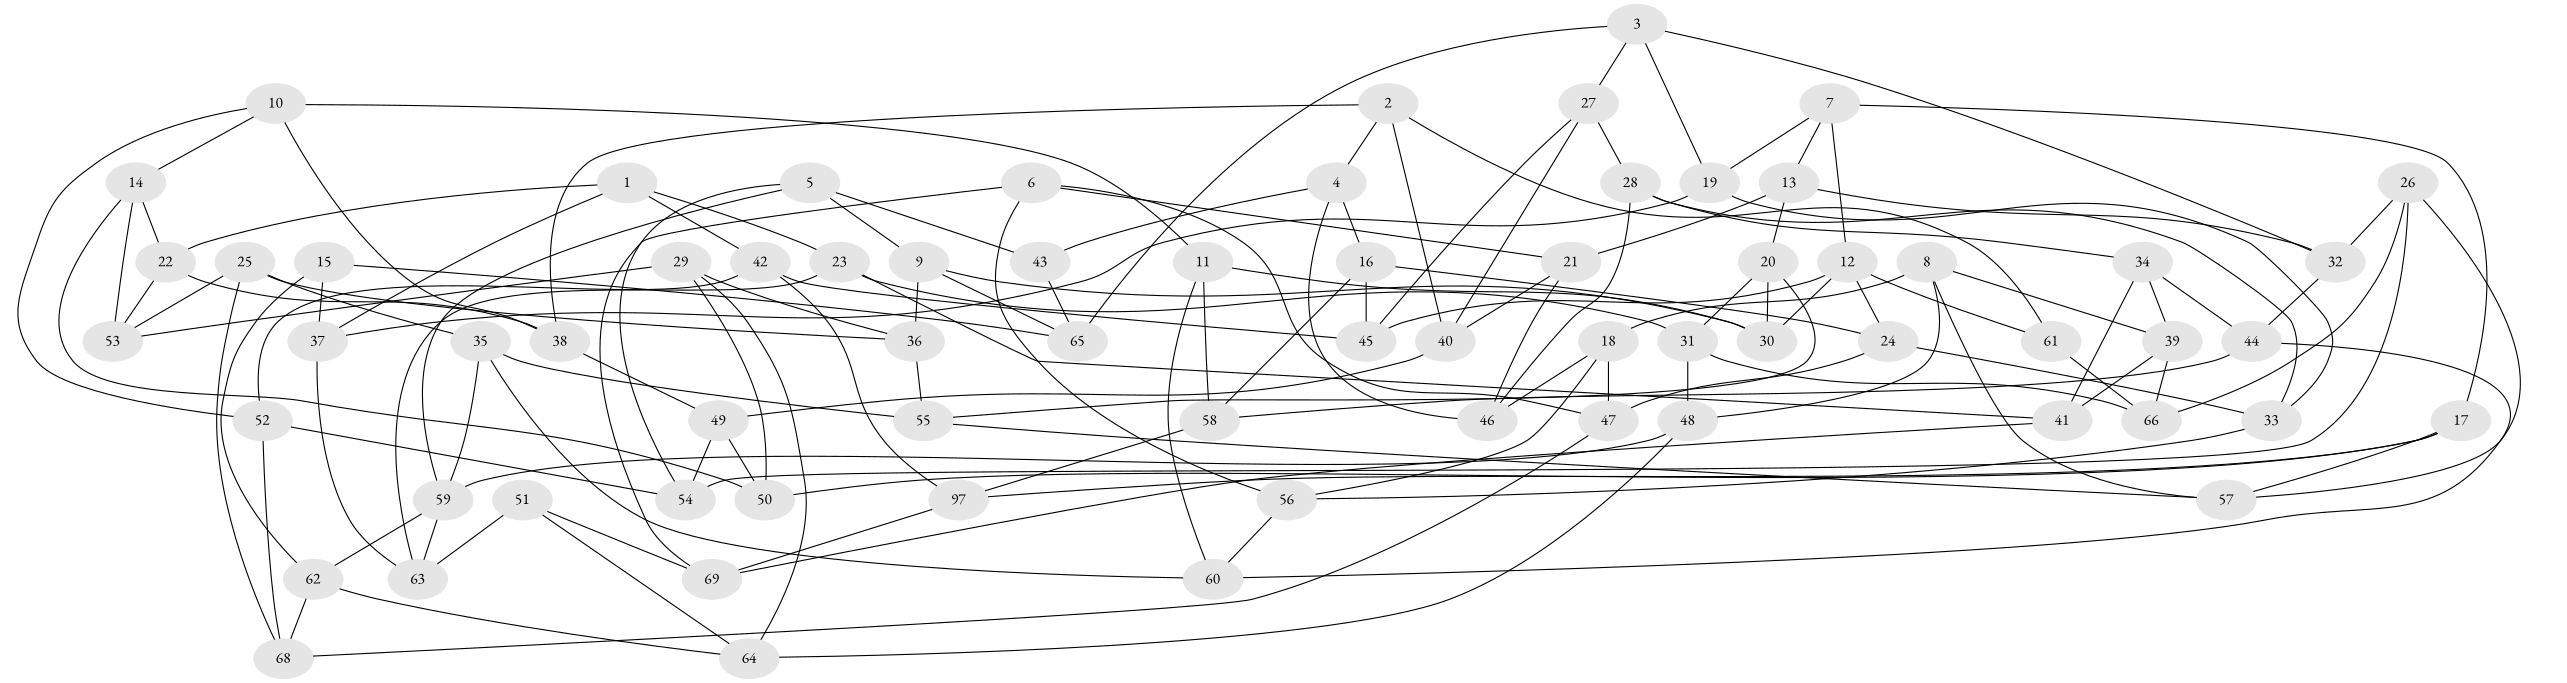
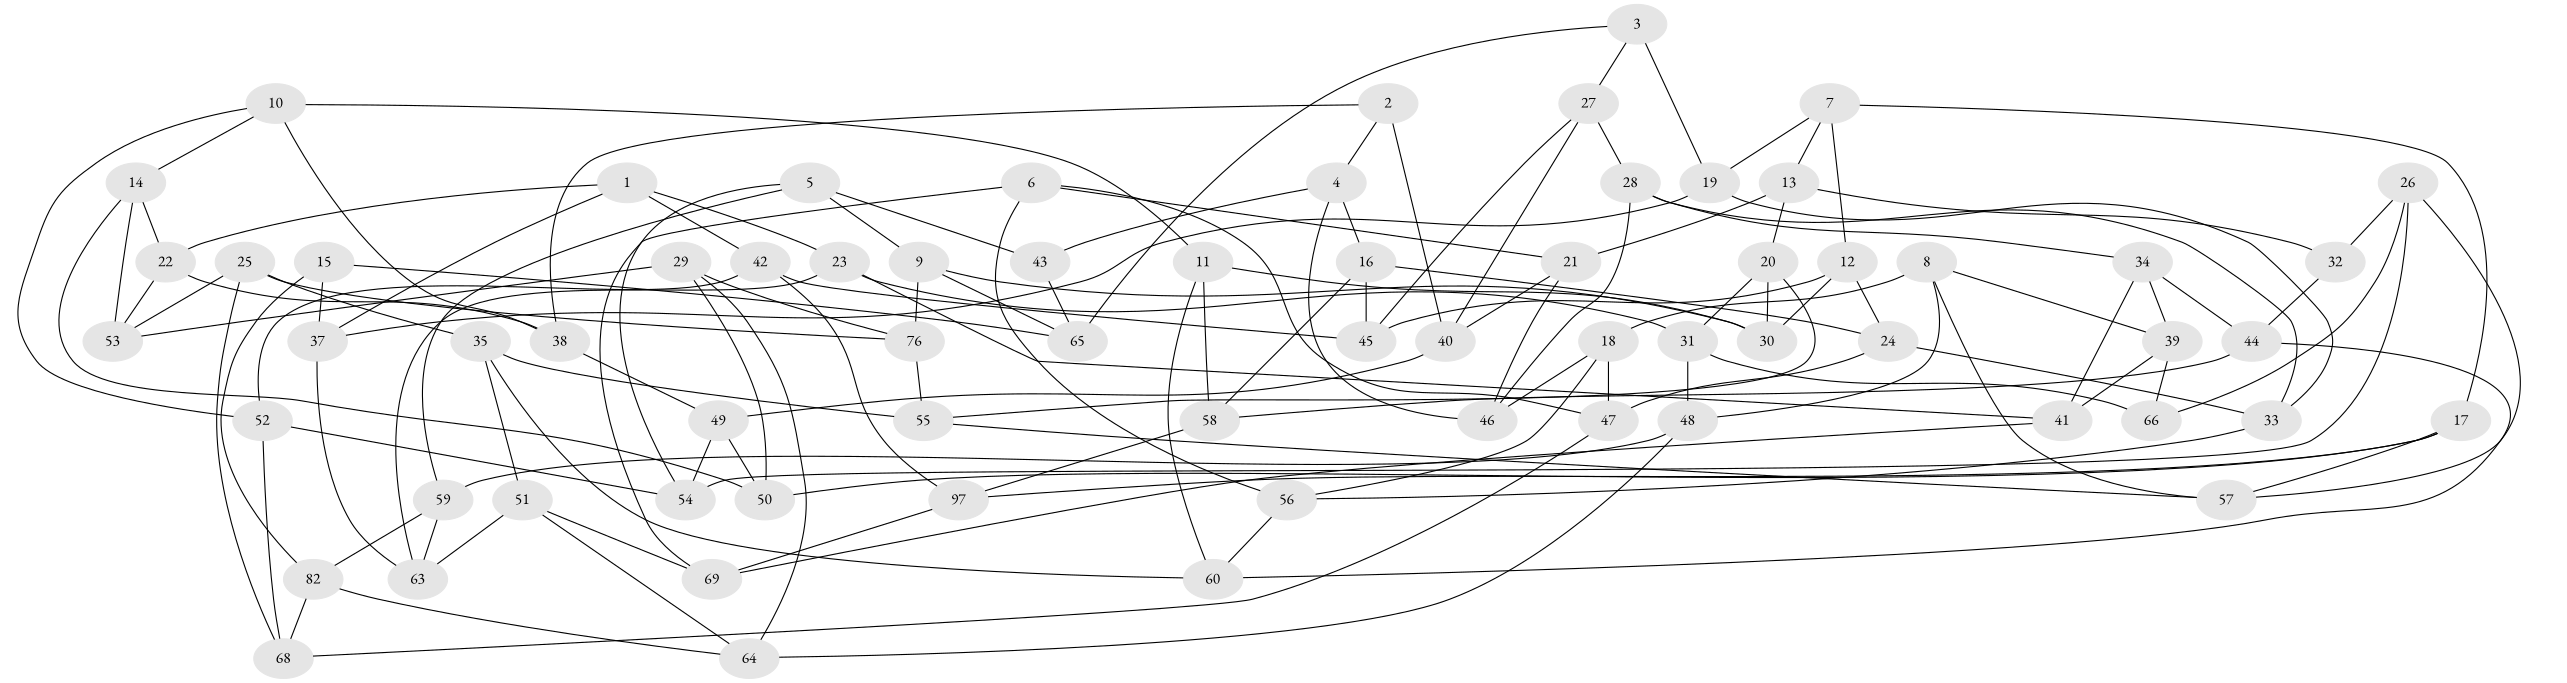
edge "3" -- "32": removed
node "36": label "36" -> "76"
node "61": removed
edge "35" -- "59": now "35" -- "51"
node "62": label "62" -> "82"
